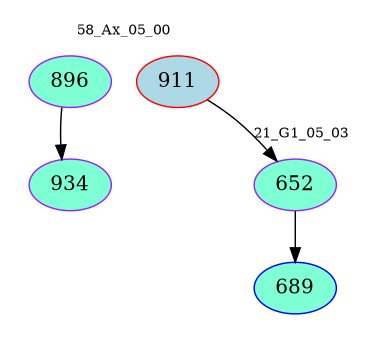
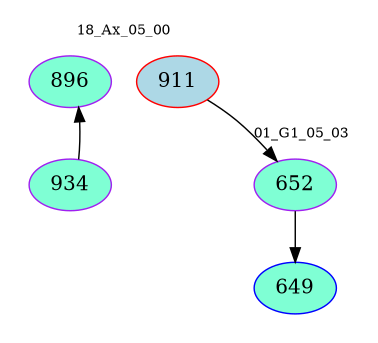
cluster "58_Ax_05_00": label "58_Ax_05_00" -> "18_Ax_05_00"
edge "896" -> "934": reversed
cluster "21_G1_05_03": label "21_G1_05_03" -> "01_G1_05_03"
node "689": label "689" -> "649"
